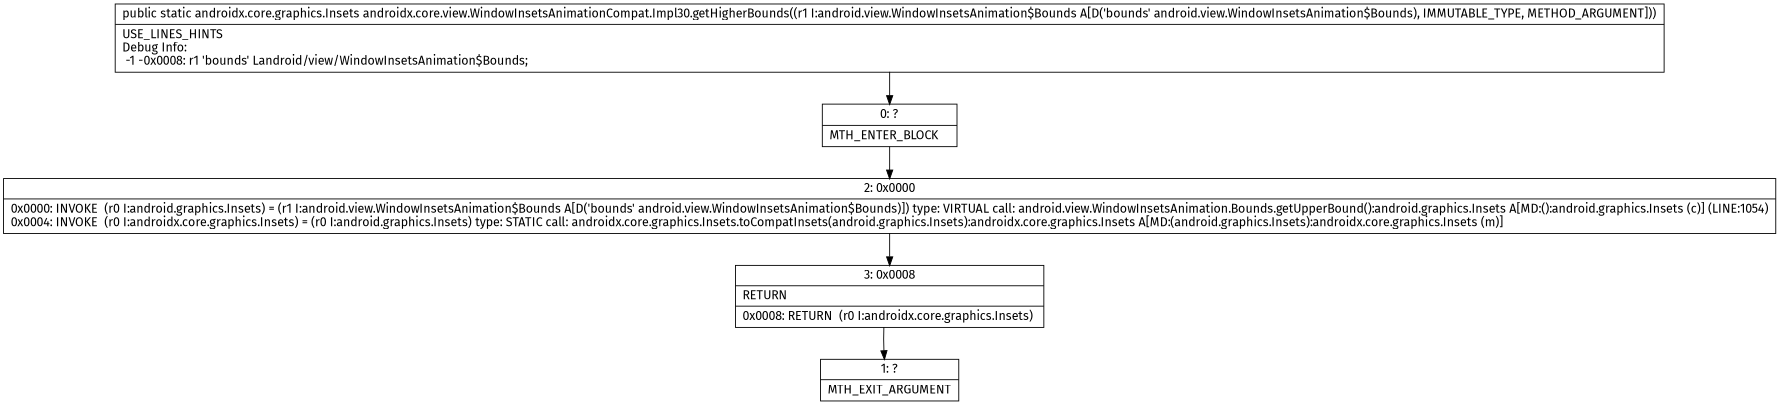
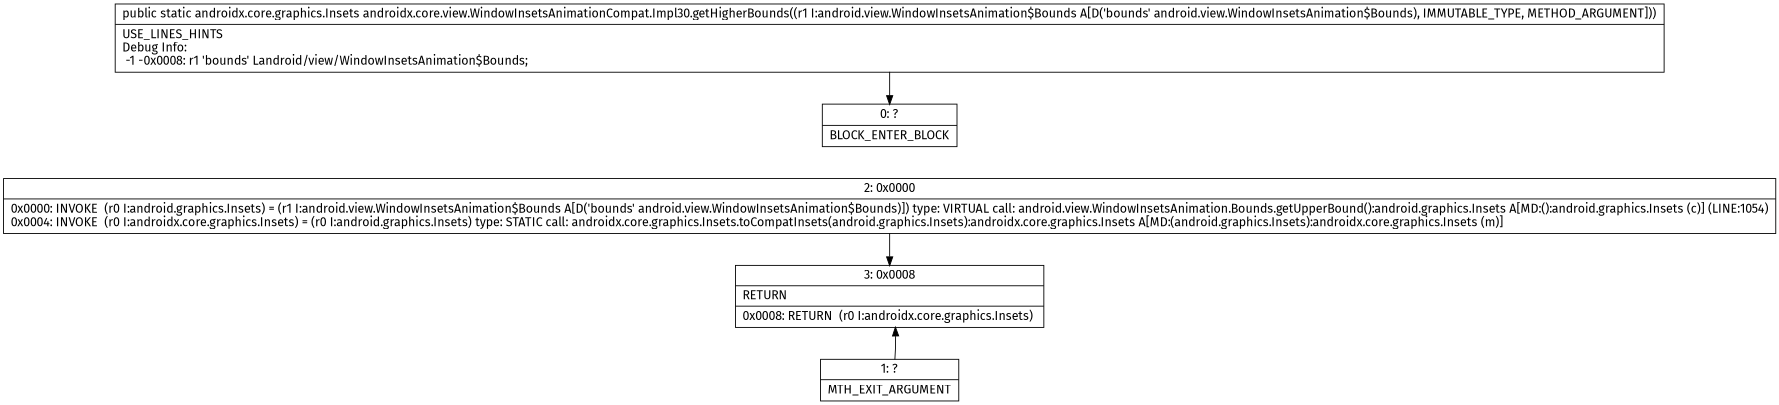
node "0: ?": text "MTH_ENTER_BLOCK" -> "BLOCK_ENTER_BLOCK"
edge "0: ?" -> "2: 0x0000": removed
edge "3: 0x0008" -> "1: ?": reversed
